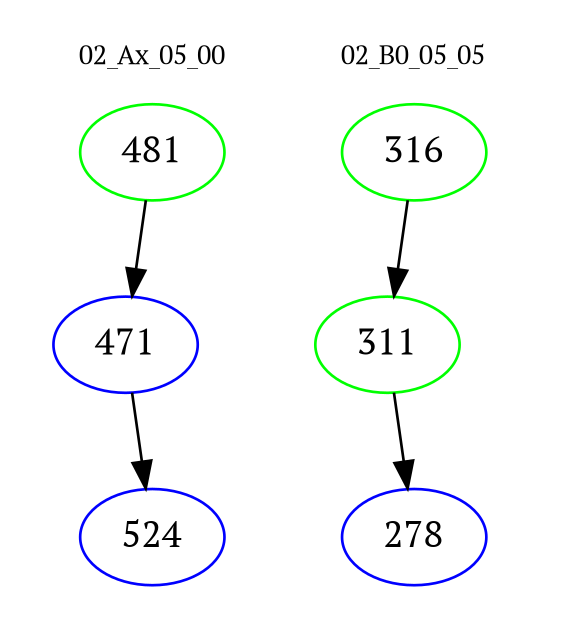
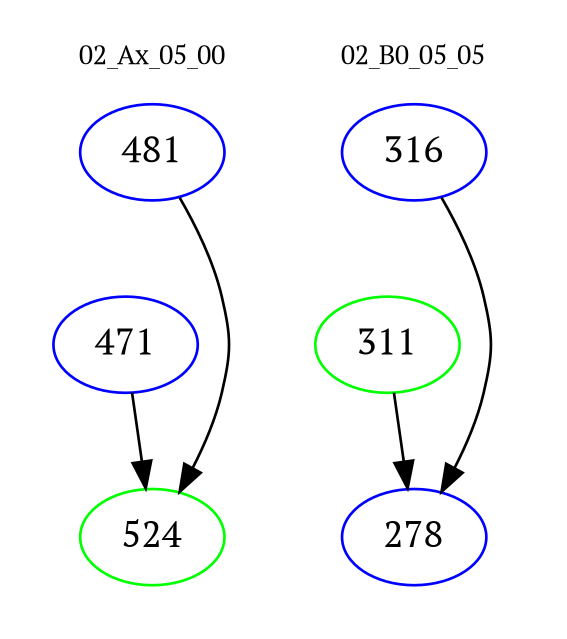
node "481": color green -> blue
node "316": color green -> blue
edge "481" -> "471": now "481" -> "524"
edge "316" -> "311": now "316" -> "278"
node "524": color blue -> green
